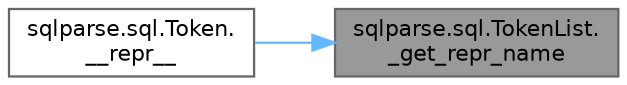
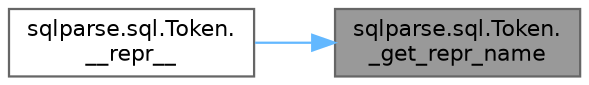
node "sqlparse.sql.TokenList. _get_repr_name": label "sqlparse.sql.TokenList. _get_repr_name" -> "sqlparse.sql.Token. _get_repr_name"
